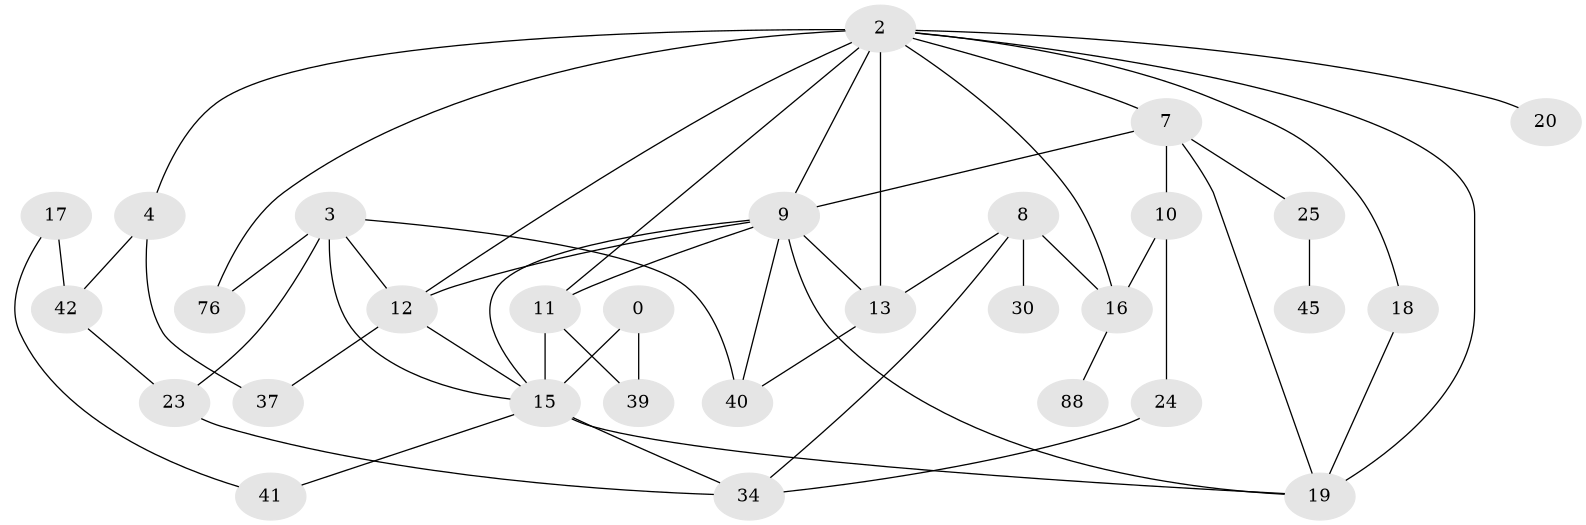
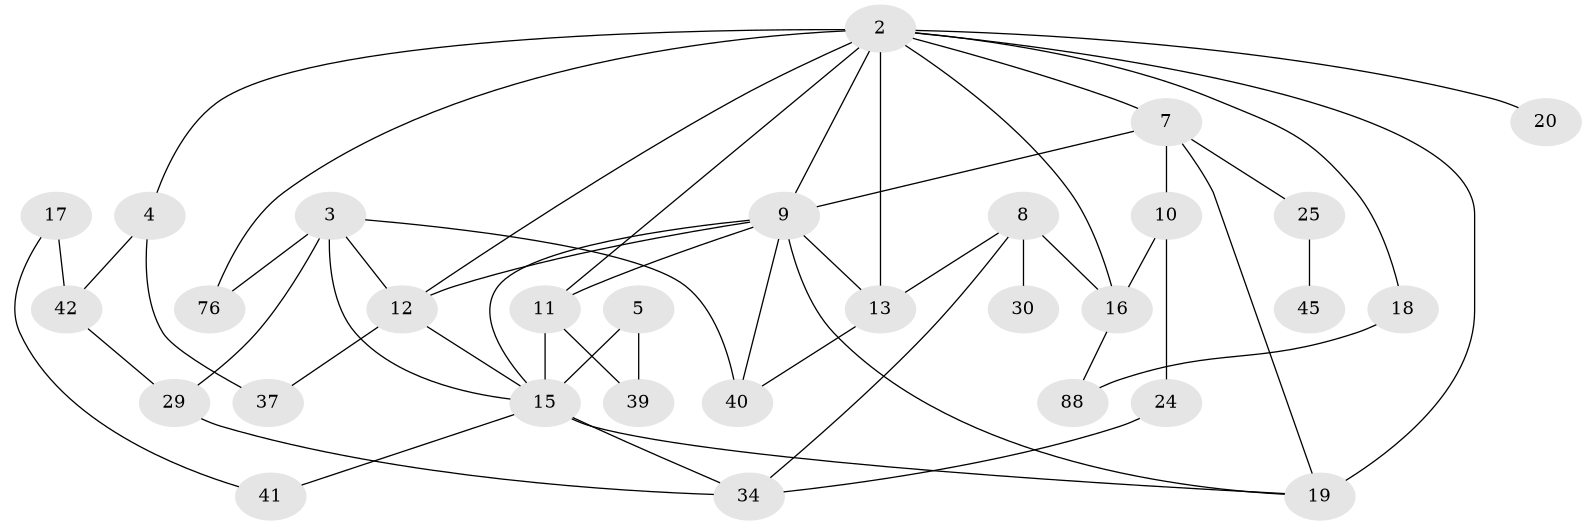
node "0": label "0" -> "5"
node "23": label "23" -> "29"
edge "18" -- "19": now "18" -- "88"
